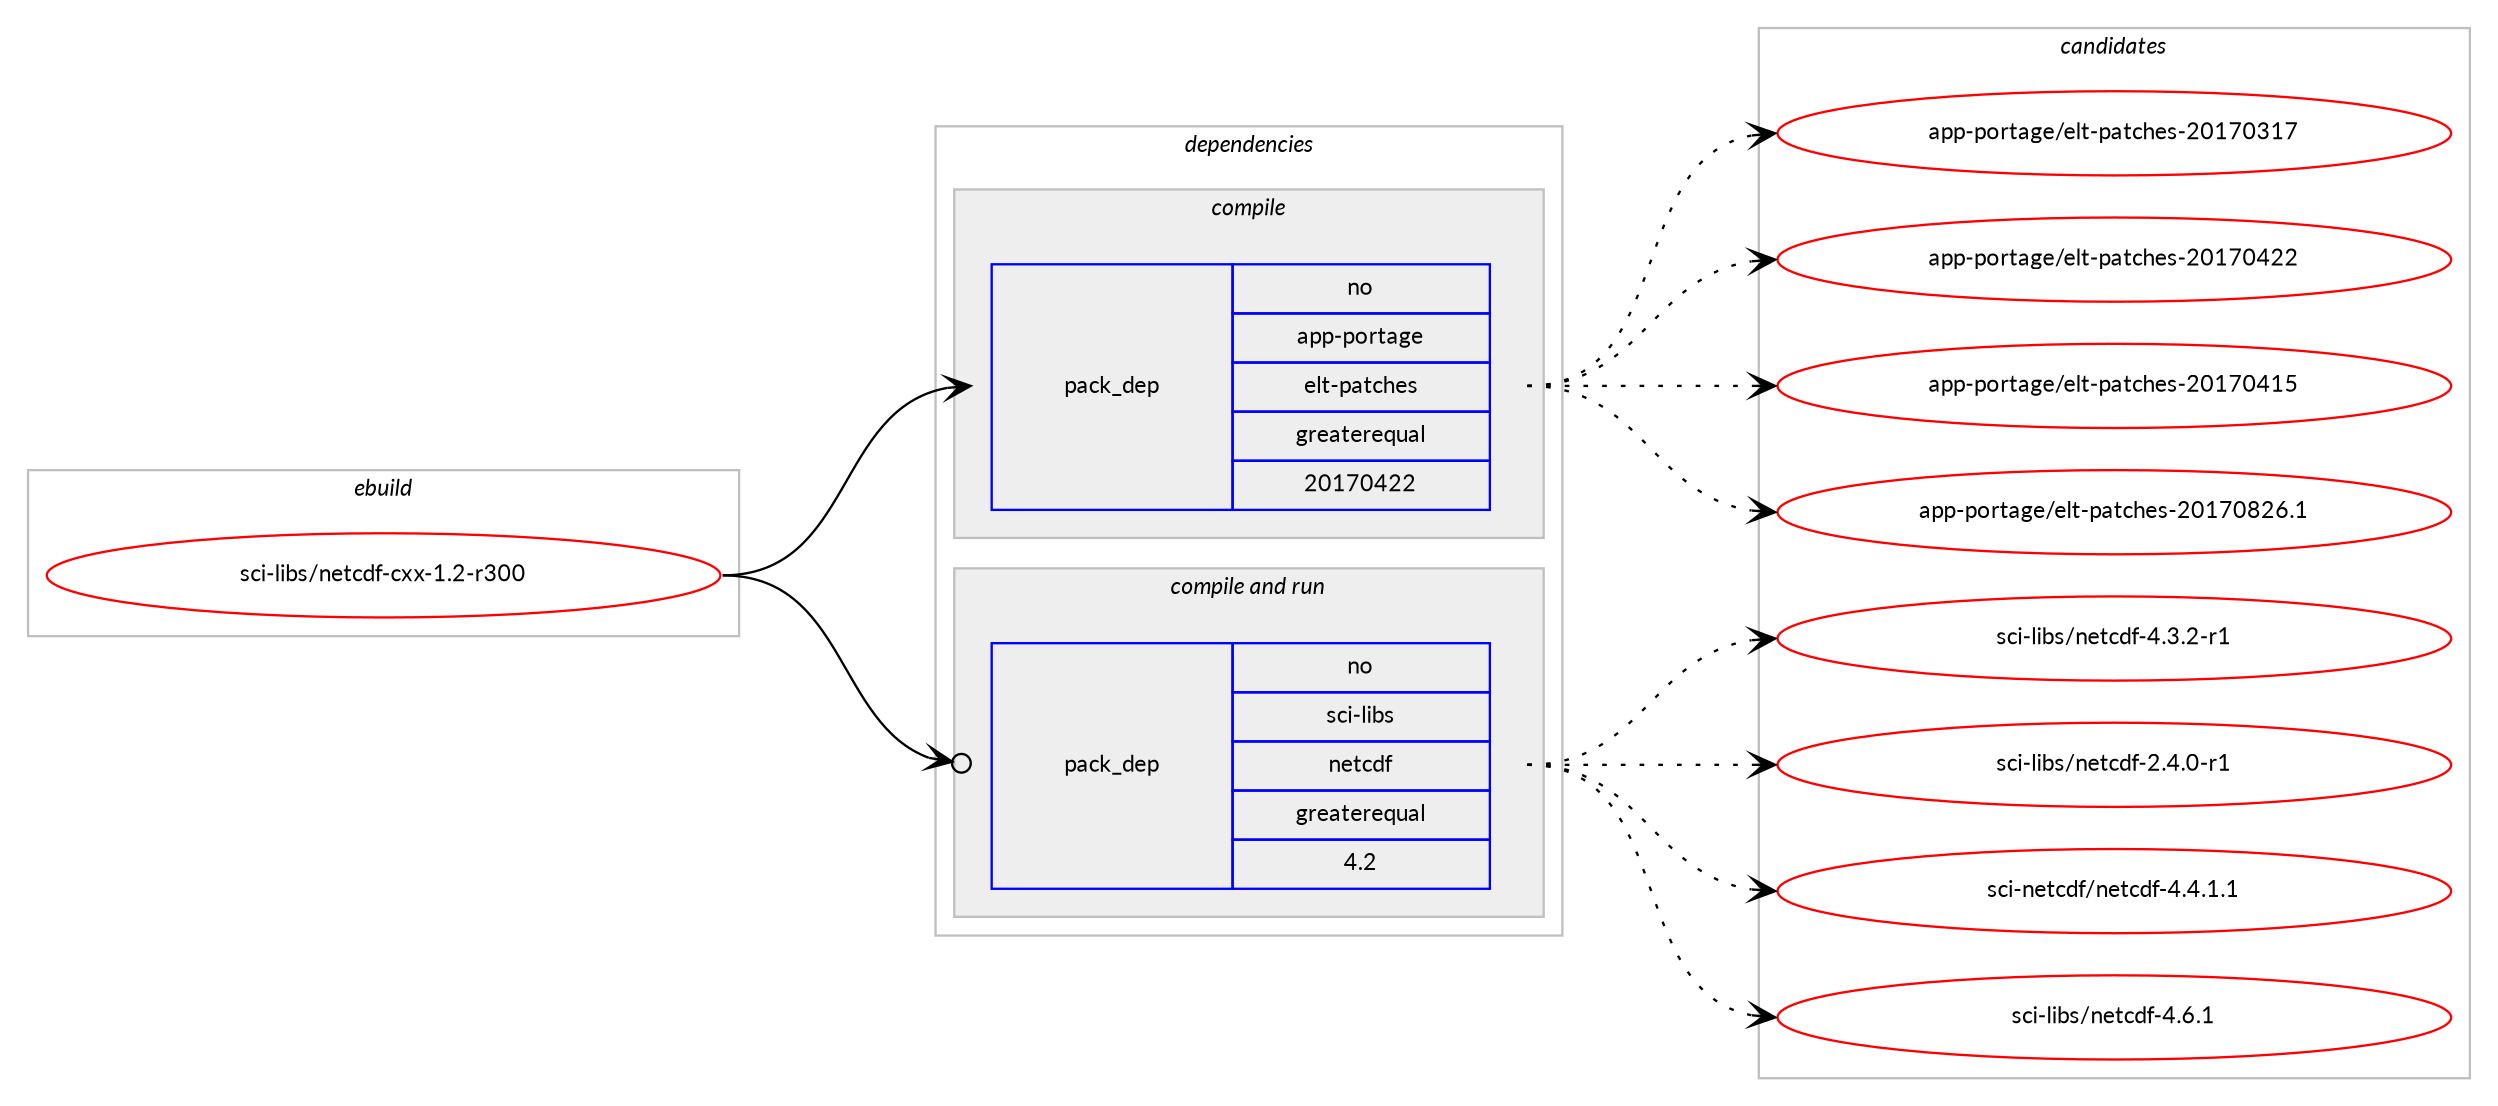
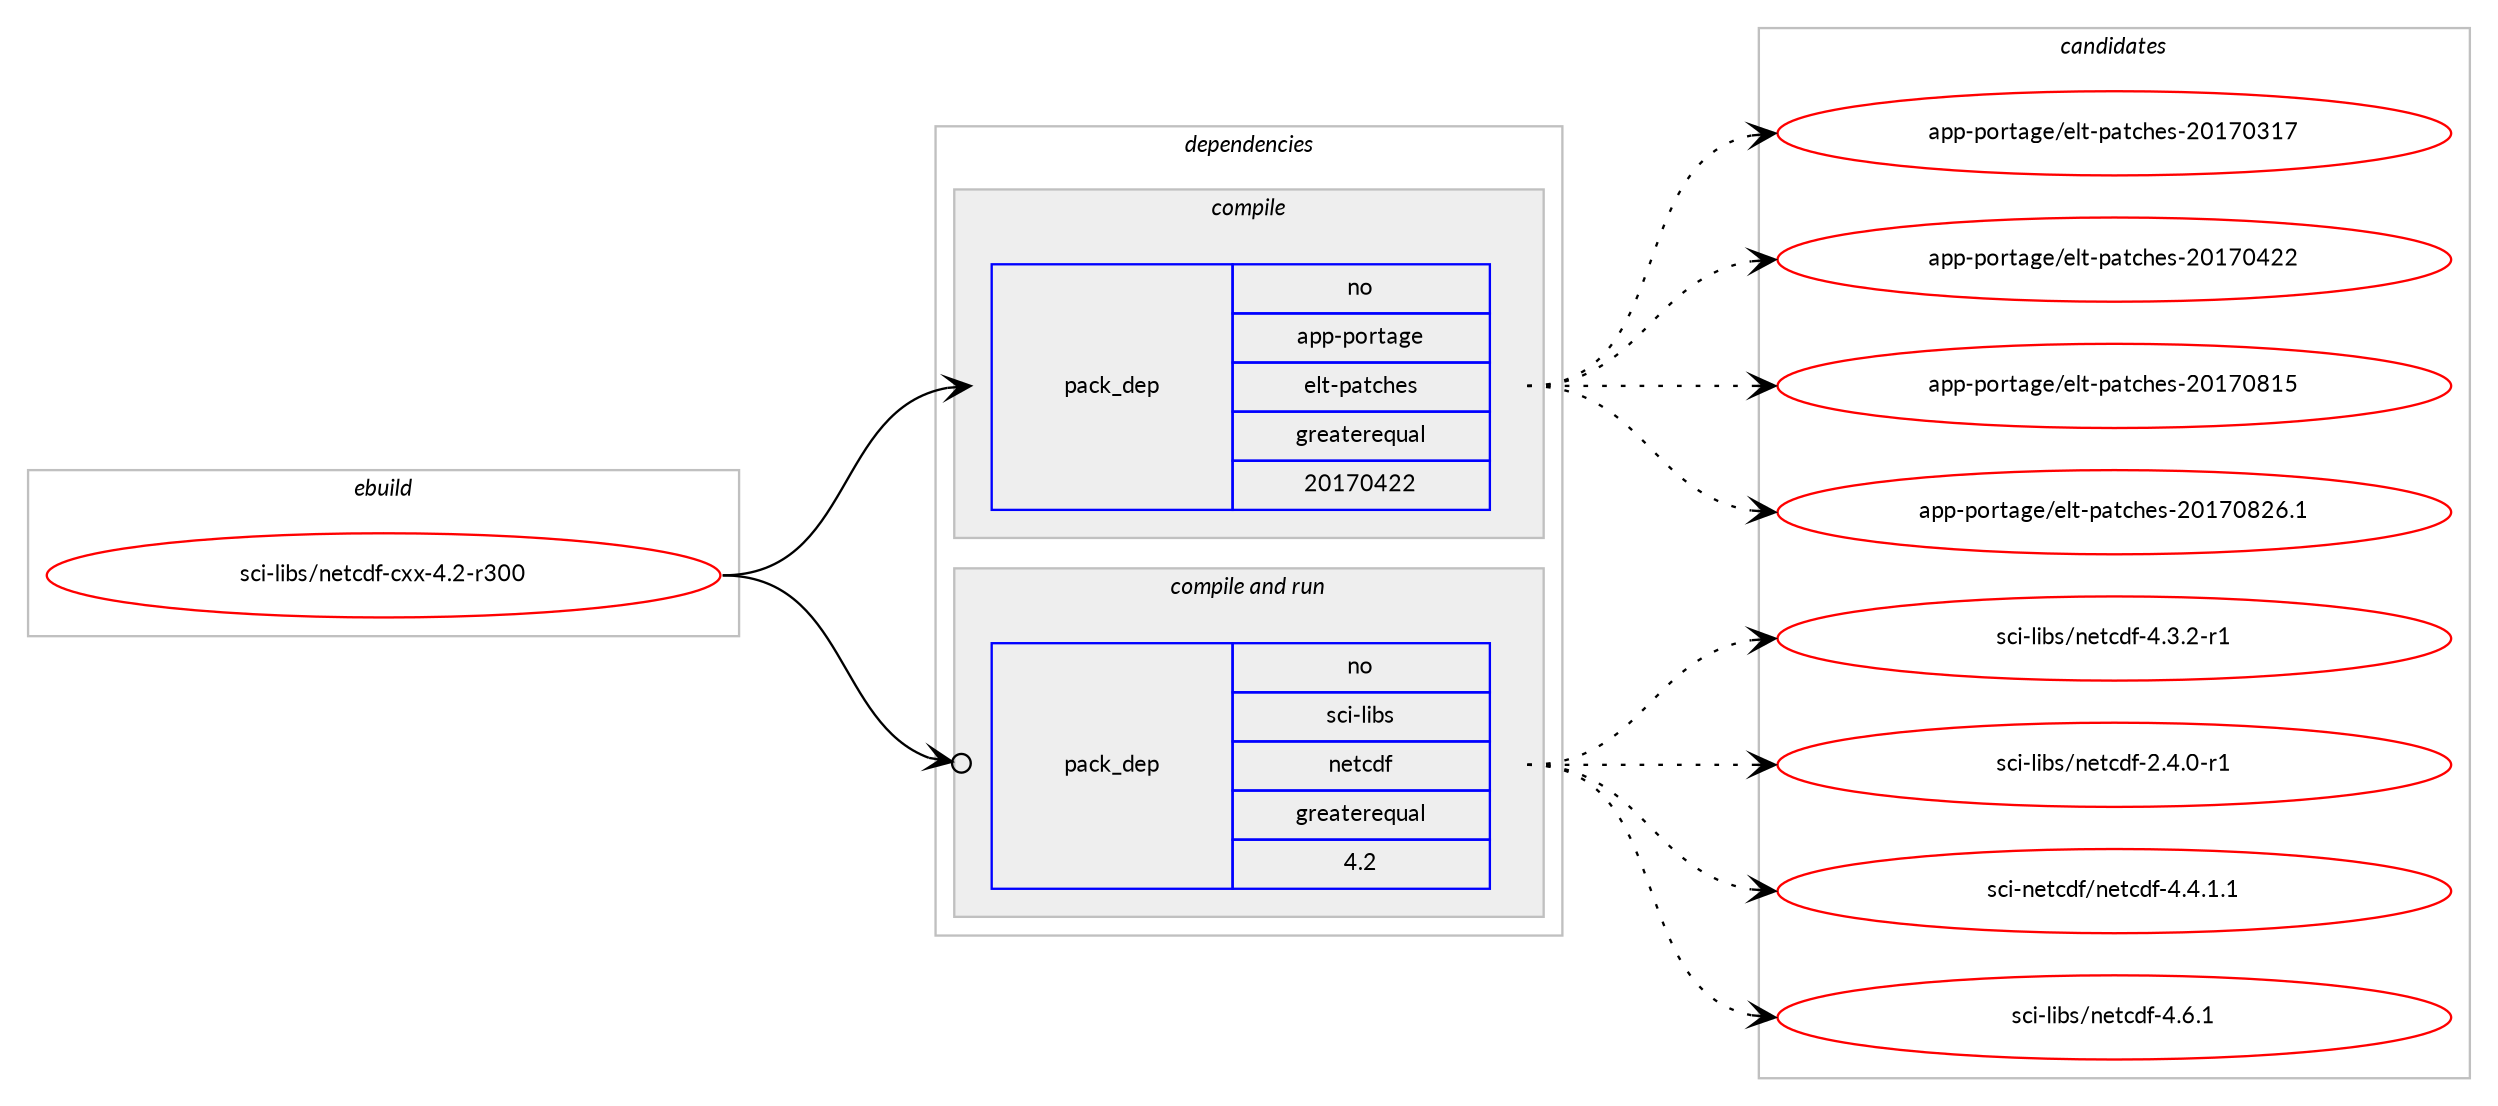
node "app-portage/elt-patches-20170415": label "app-portage/elt-patches-20170415" -> "app-portage/elt-patches-20170815"
node "sci-libs/netcdf-cxx-1.2-r300": label "sci-libs/netcdf-cxx-1.2-r300" -> "sci-libs/netcdf-cxx-4.2-r300"
